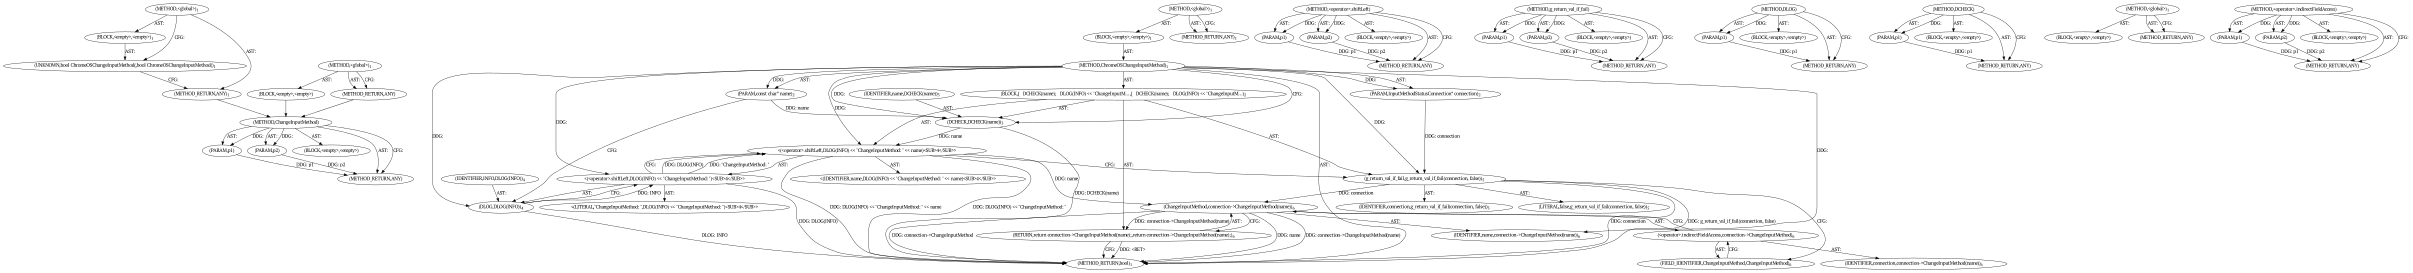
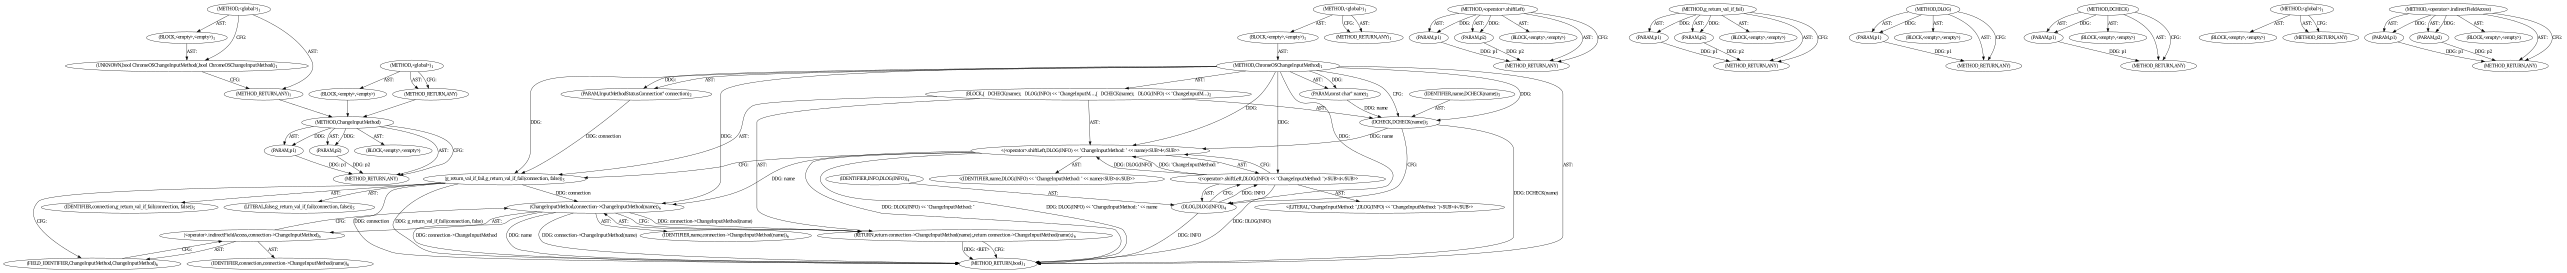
edge "(METHOD,ChromeOSChangeInputMethod)" -> "(IDENTIFIER,name,connection->ChangeInputMethod(name))": now "(METHOD,ChromeOSChangeInputMethod)" -> "(ChangeInputMethod,connection->ChangeInputMethod(name))"
edge "(PARAM,const char* name)" -> "(DLOG,DLOG(INFO))": now "(DCHECK,DCHECK(name))" -> "(DLOG,DLOG(INFO))"
edge "(DLOG,DLOG(INFO))" -> "(METHOD_RETURN,bool)": label "DLOG: INFO" -> "DDG: INFO"
